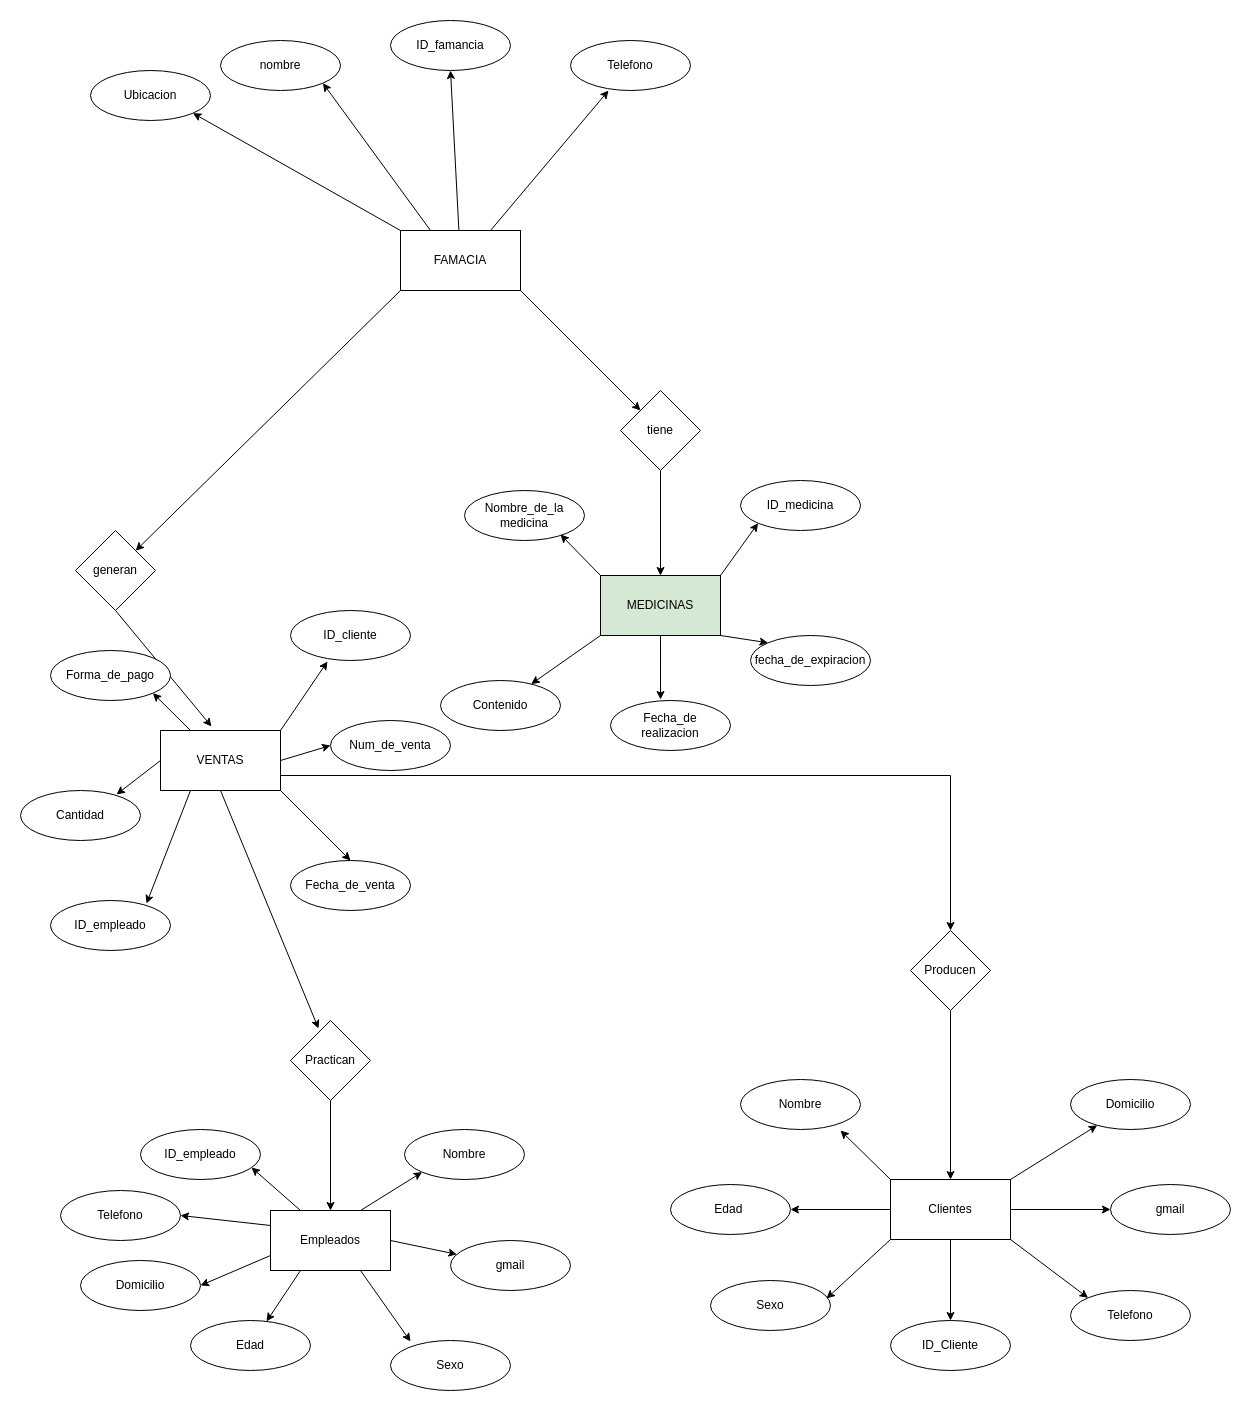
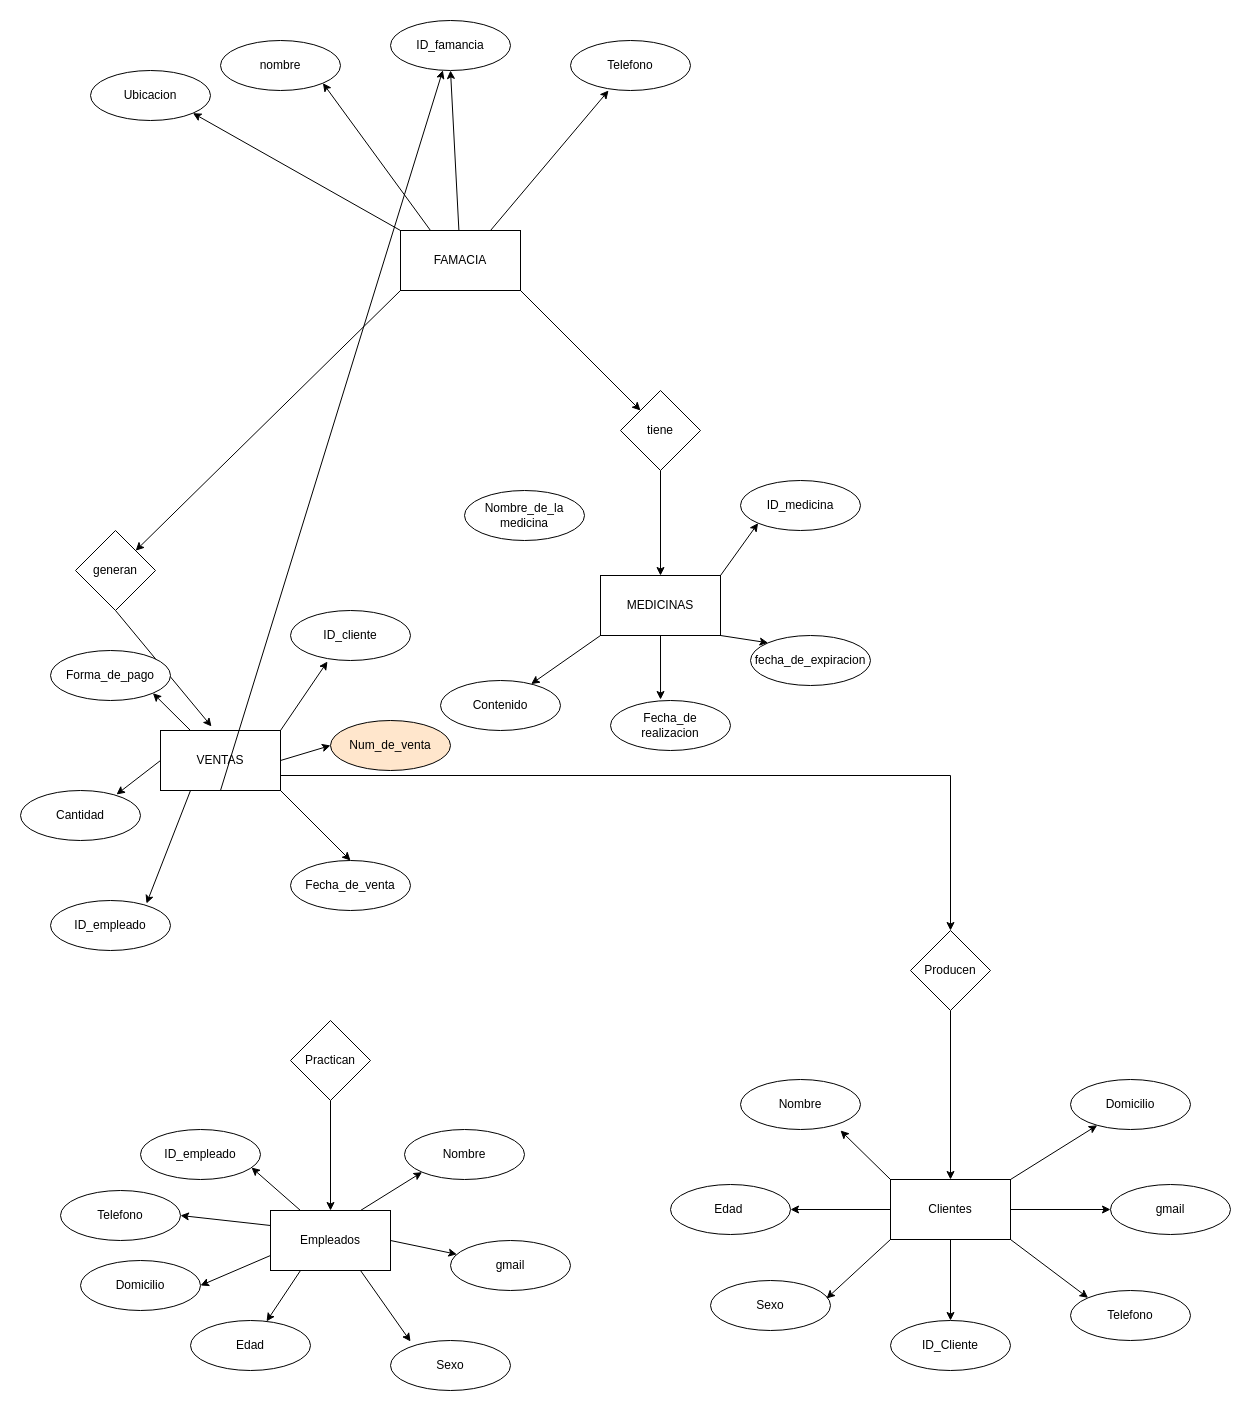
edge "MEDICINAS" -> "Nombre_de_la medicina": removed
node "MEDICINAS": fillcolor #d5e8d4 -> #ffffff
node "Num_de_venta": fillcolor #ffffff -> #ffe6cc
edge "VENTAS" -> "Practican": now "VENTAS" -> "ID_famancia"
